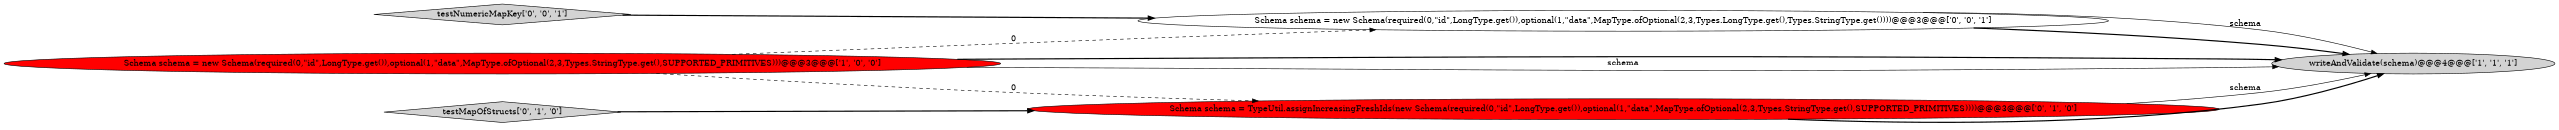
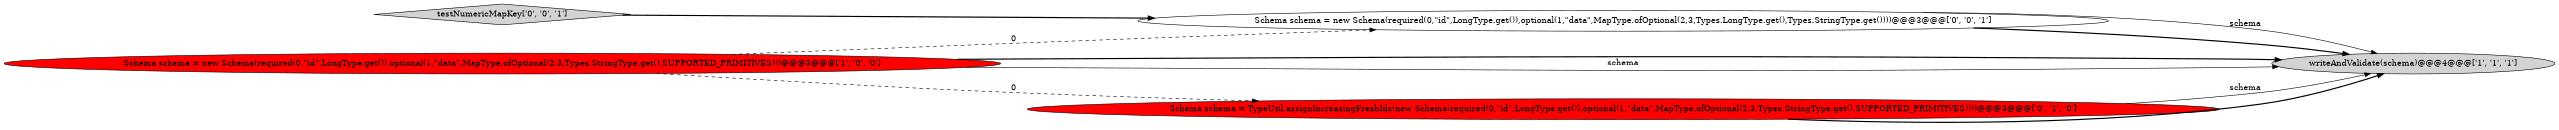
node "testMapOfStructs['0', '1', '0']": removed
